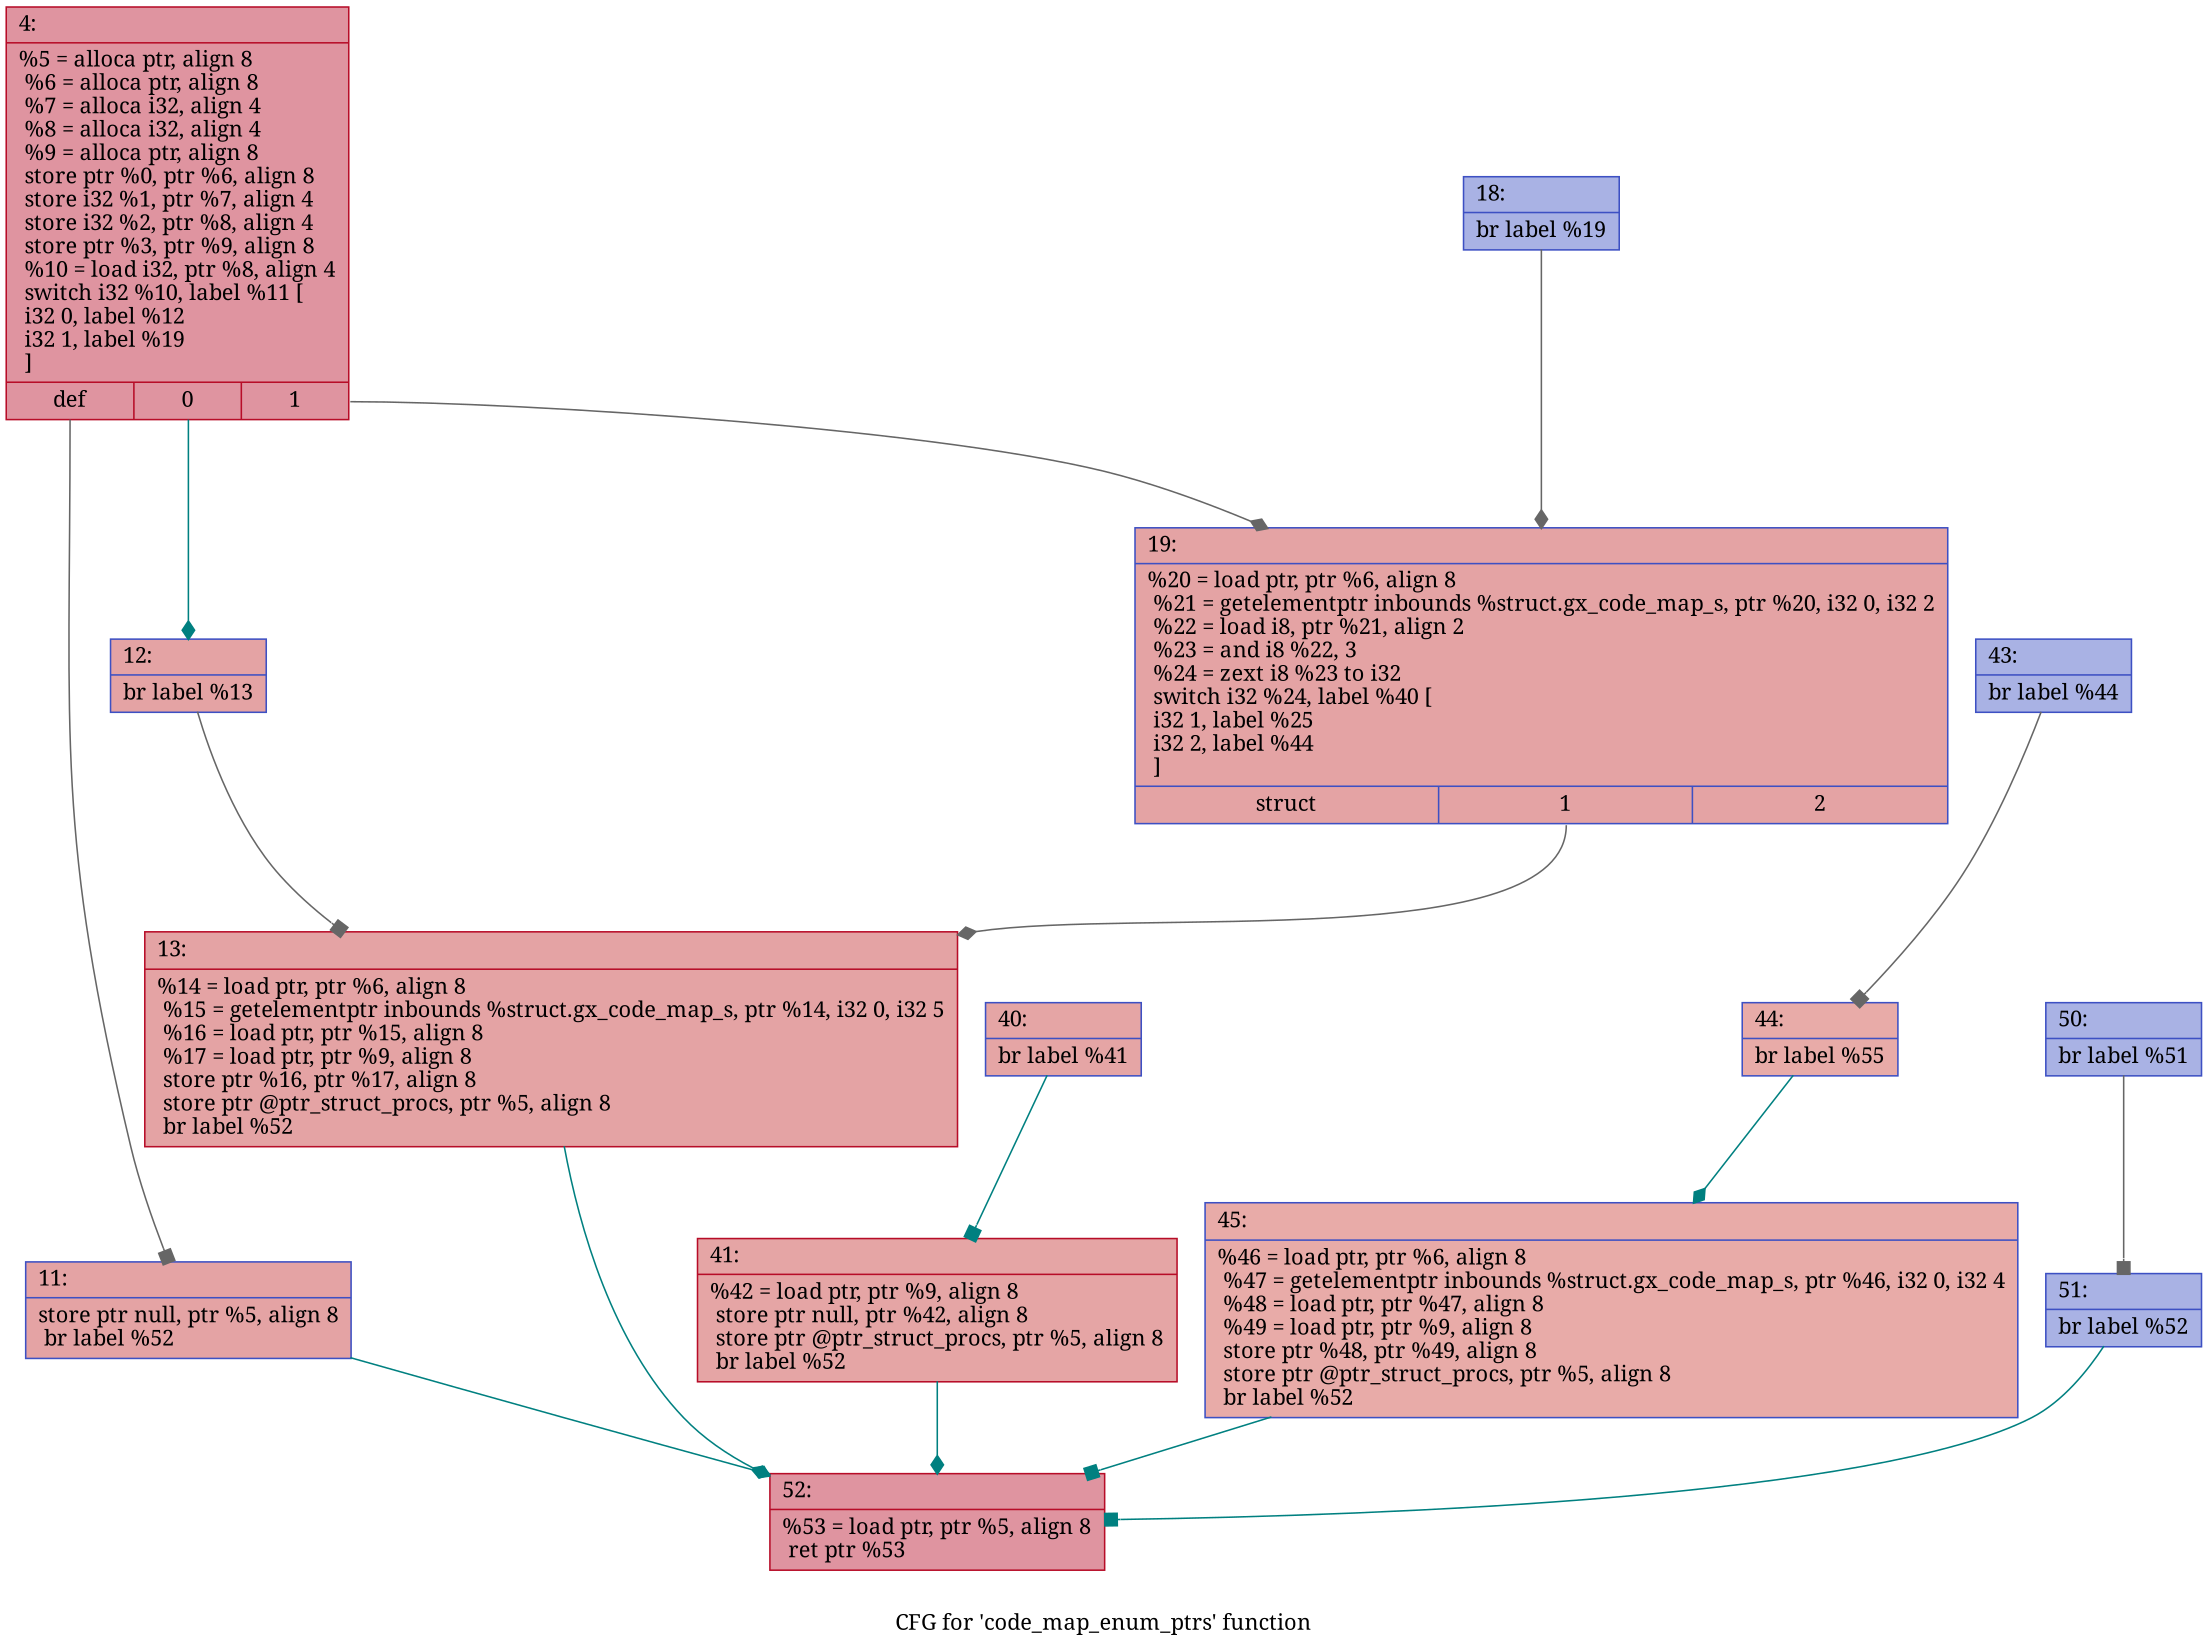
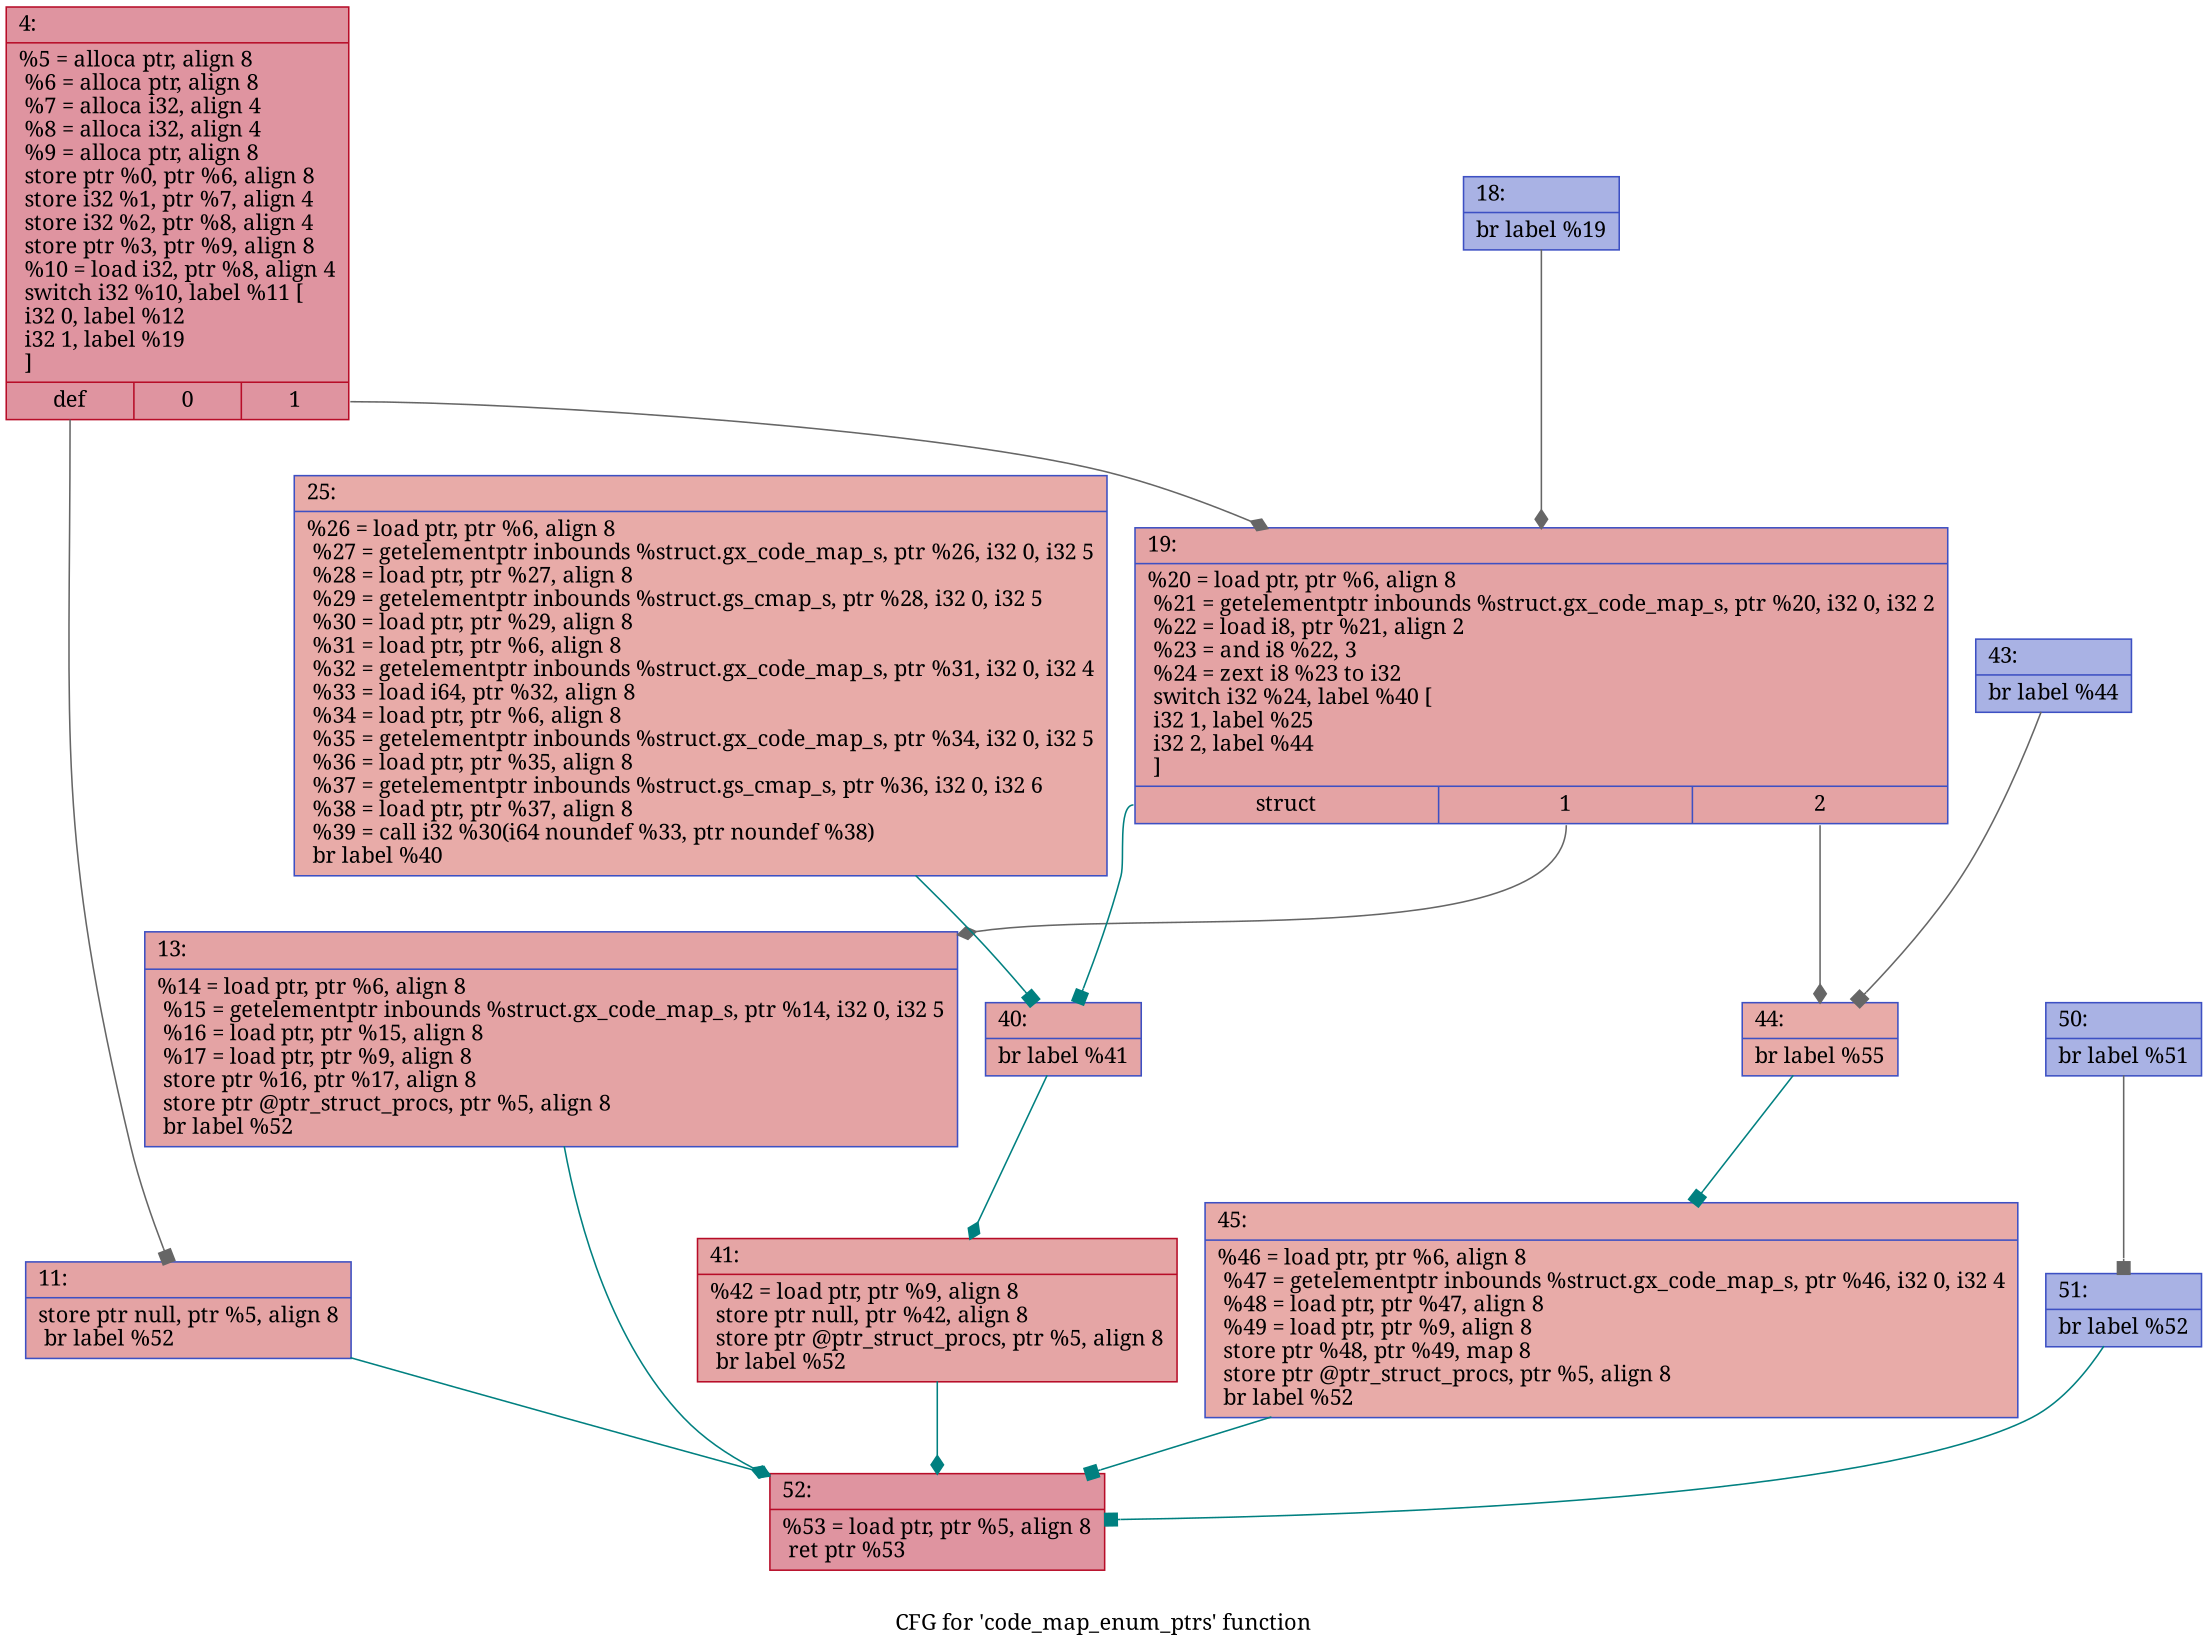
node "12:": removed
node "25:": added
edge "19:" -> "40:": added
edge "19:" -> "44:": added
node "13:": color #b70d28ff -> #3d50c3ff
edge "44:" -> "45:": arrowhead diamond -> box
edge "40:" -> "41:": arrowhead box -> diamond
node "45:": text "store ptr %48, ptr %49, align 8" -> "store ptr %48, ptr %49, map 8"
